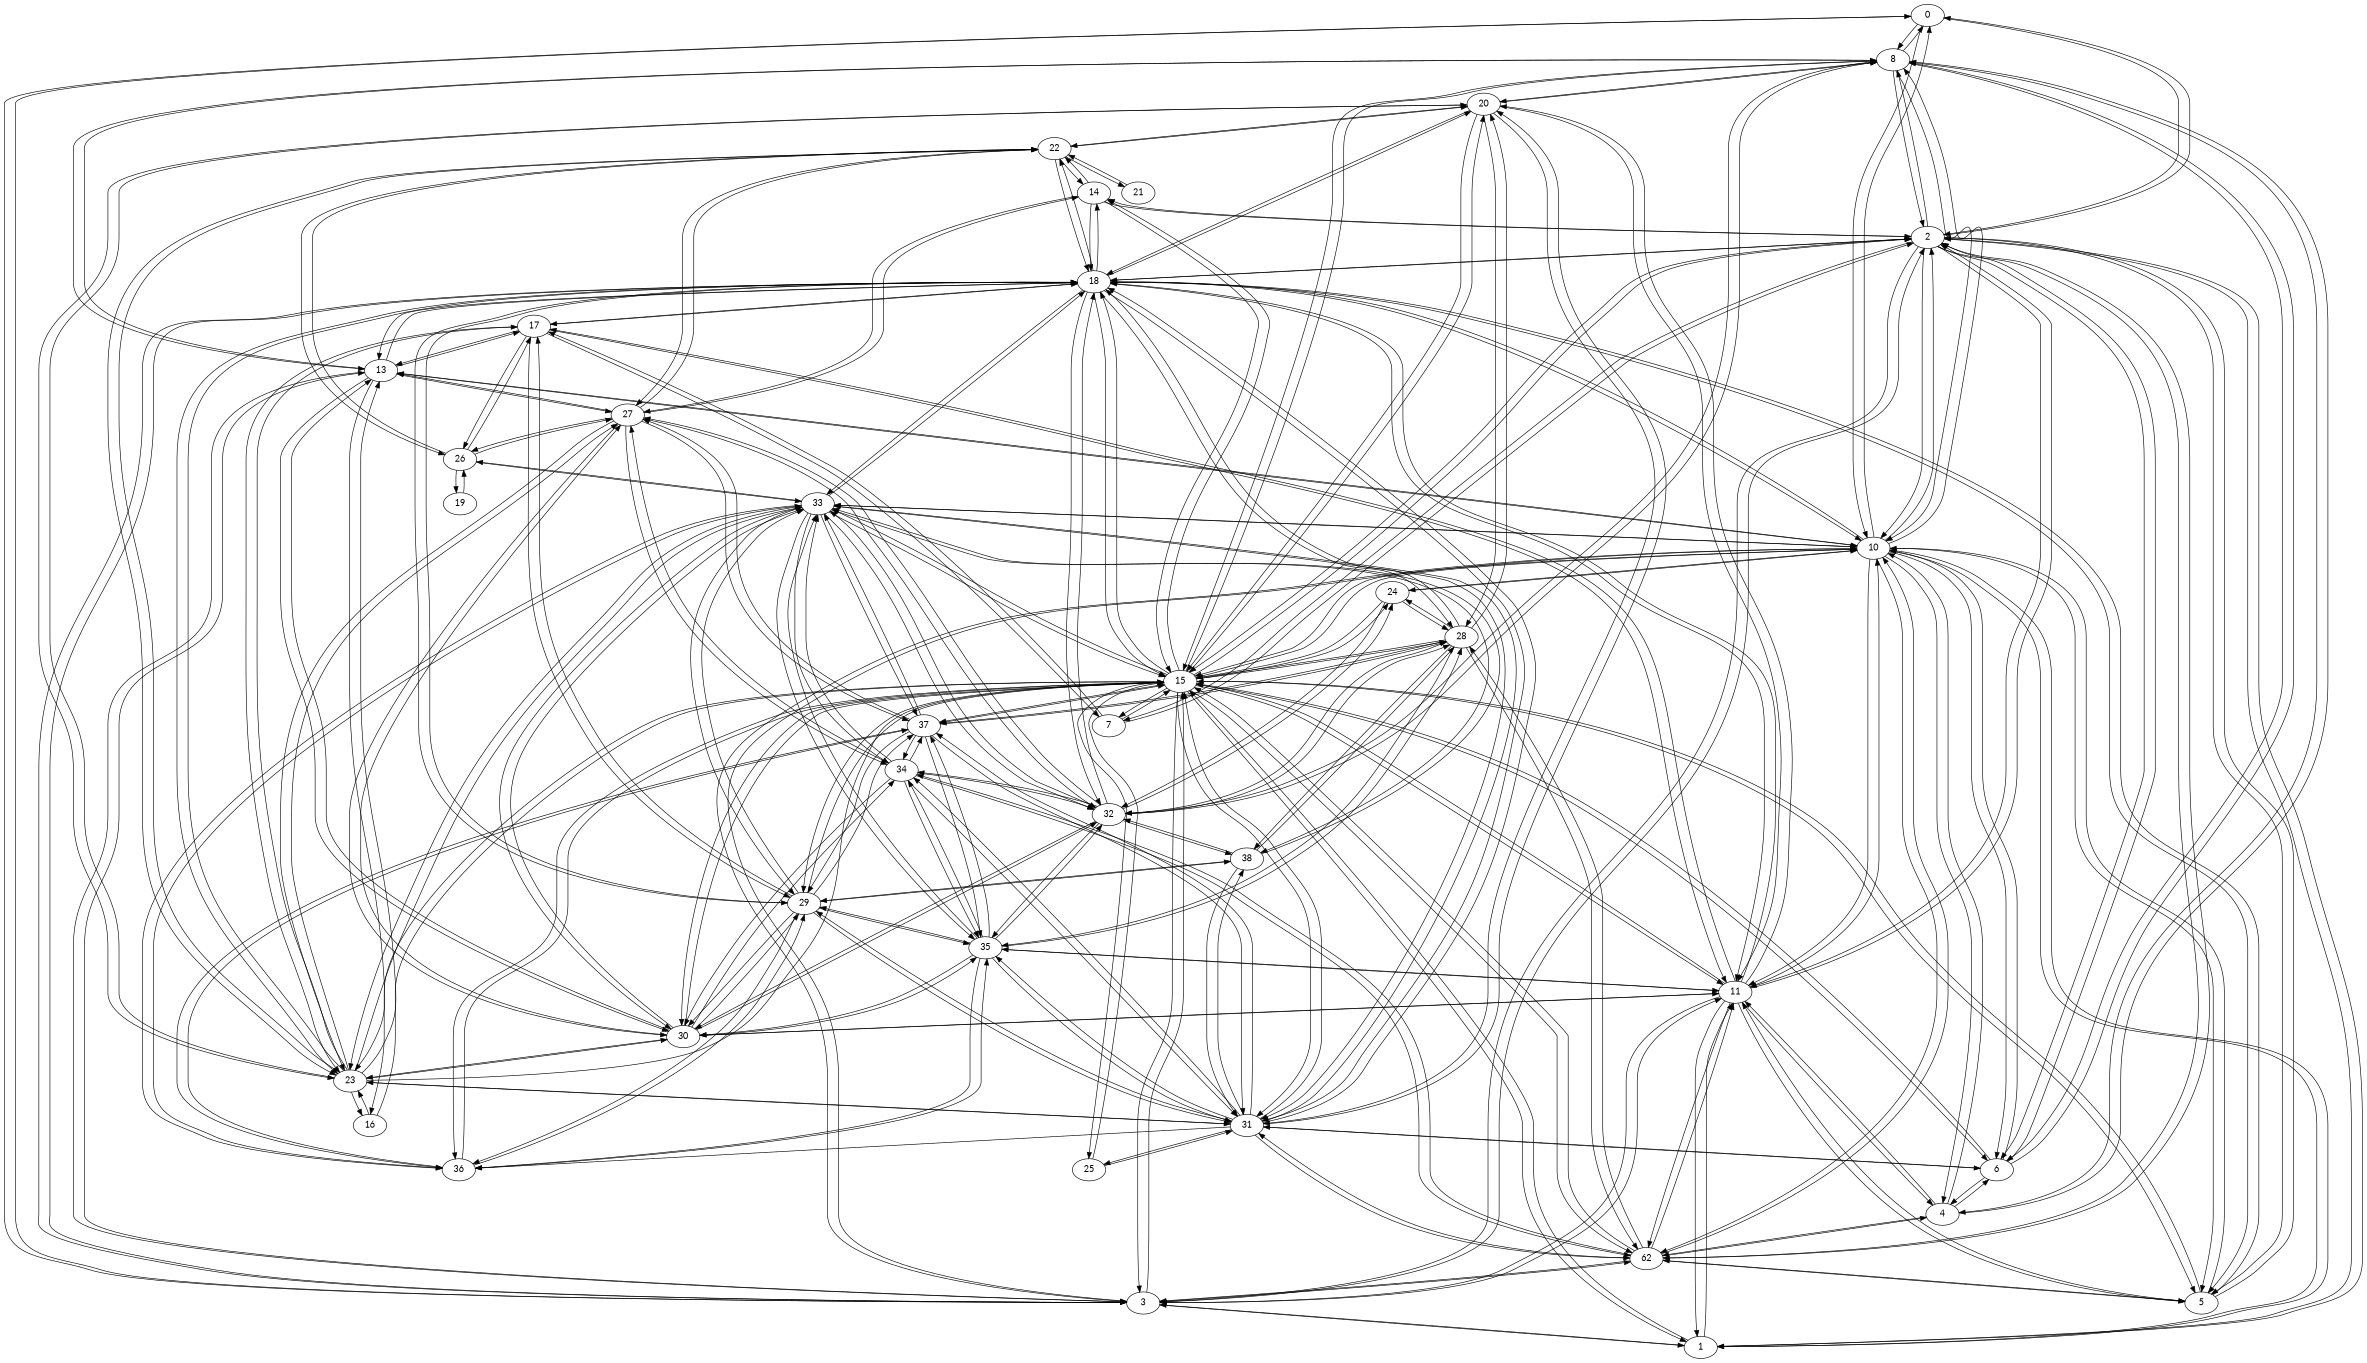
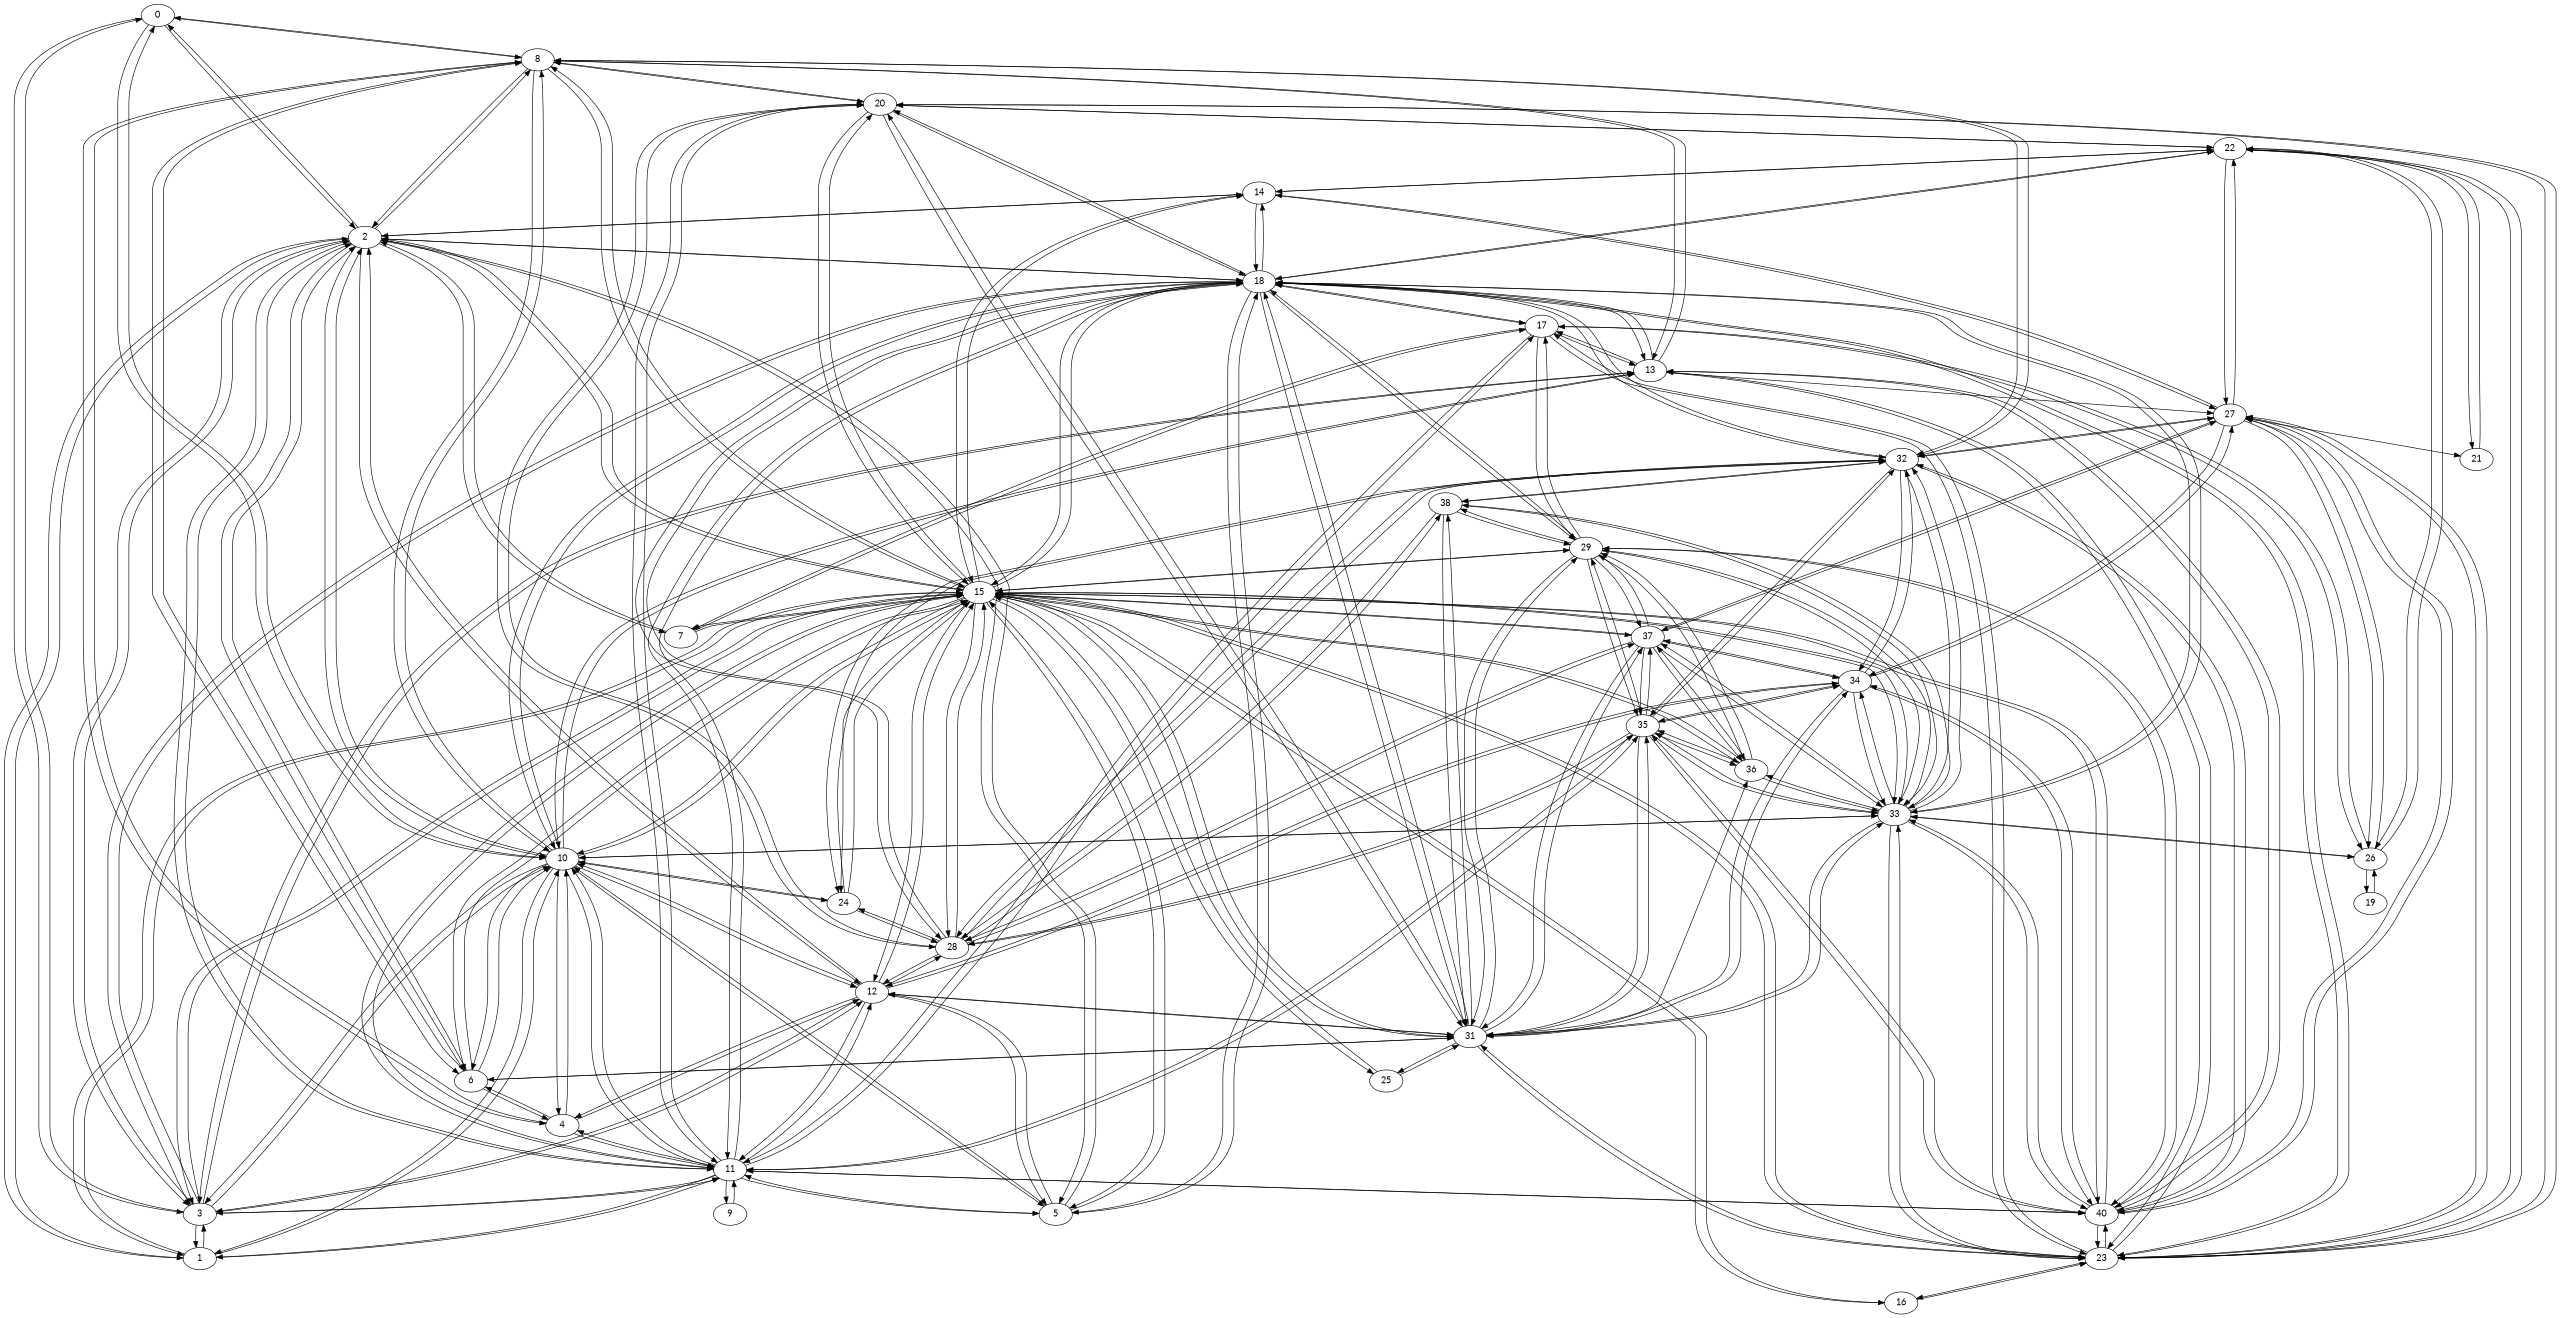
edge "27" -> "13": now "27" -> "21"
edge "15" -> "23": added
node "30": label "30" -> "40"
node "9": added
node "62": label "62" -> "12"
